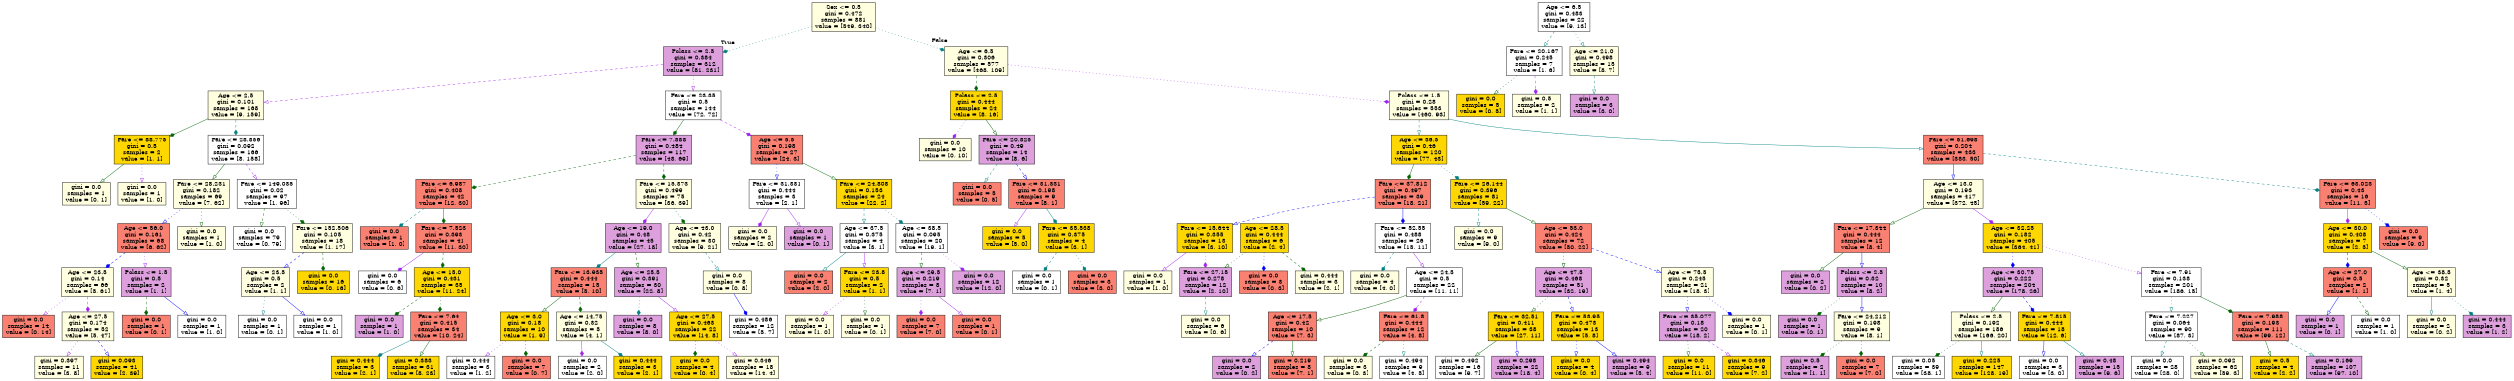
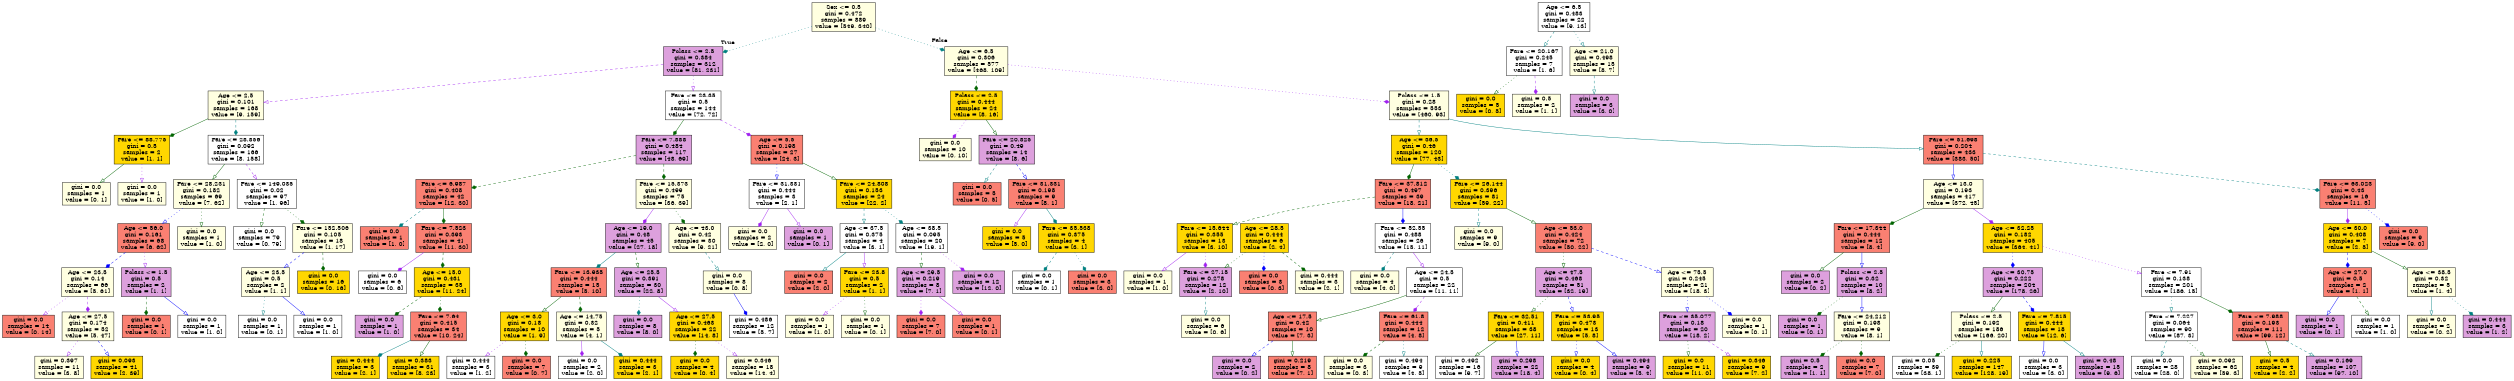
node "Sex <= 0.5 gini = 0.472 samples = 881 value = [549, 340]": label "Sex <= 0.5 gini = 0.472 samples = 881 value = [549, 340]" -> "Sex <= 0.5 gini = 0.472 samples = 889 value = [549, 340]"
edge "Fare <= 37.812 gini = 0.497 samples = 39 value = [18, 21]" -> "Fare <= 15.644 gini = 0.355 samples = 13 value = [3, 10]": color blue -> darkgreen
edge "Age <= 13.0 gini = 0.193 samples = 417 value = [372, 45]" -> "Fare <= 17.344 gini = 0.444 samples = 12 value = [8, 4]": arrowhead onormal -> diamond
